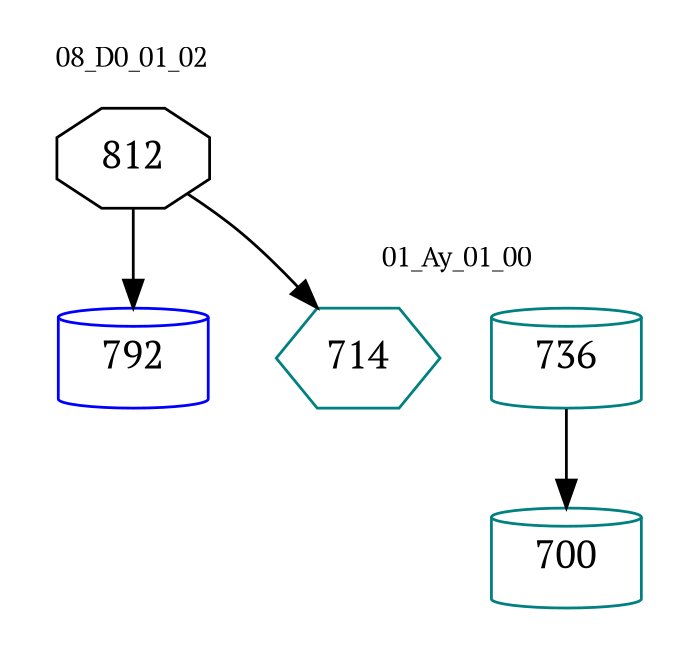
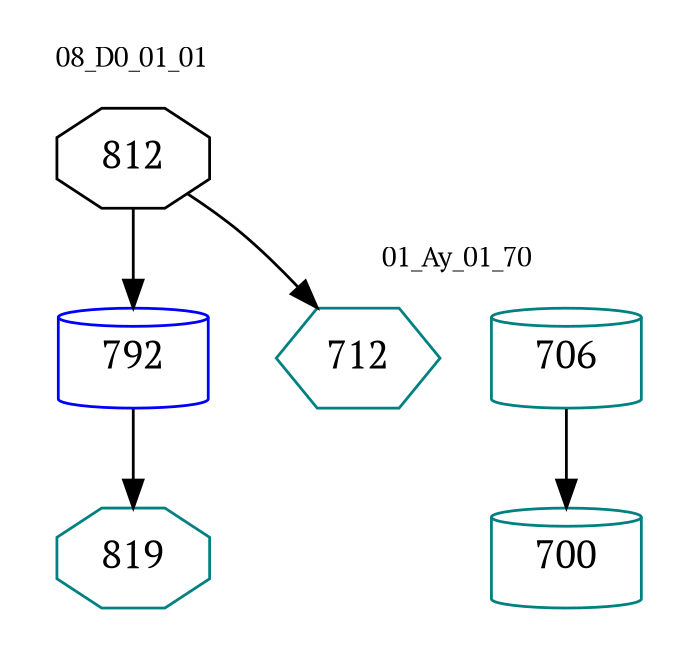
cluster "08_D0_01_02": label "08_D0_01_02" -> "08_D0_01_01"
cluster "01_Ay_01_00": label "01_Ay_01_00" -> "01_Ay_01_70"
node "714": label "714" -> "712"
node "736": label "736" -> "706"
node "819": added
